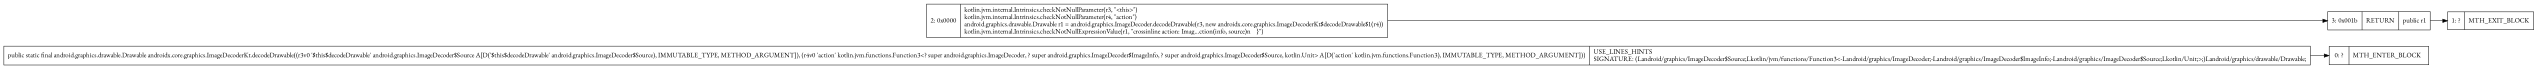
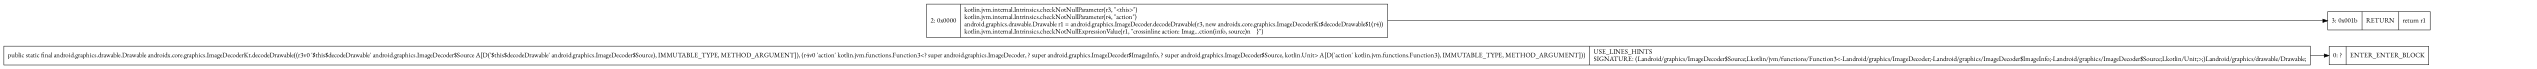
node "3: 0x001b": text "public r1" -> "return r1"
node "1: ?": removed
node "0: ?": text "MTH_ENTER_BLOCK" -> "ENTER_ENTER_BLOCK"
